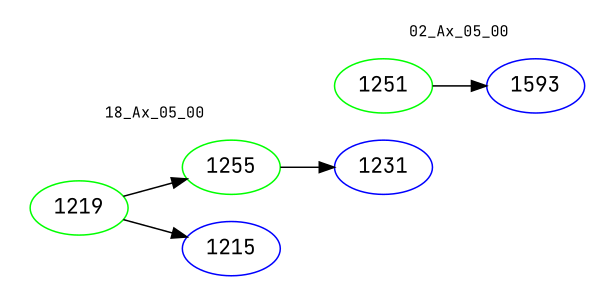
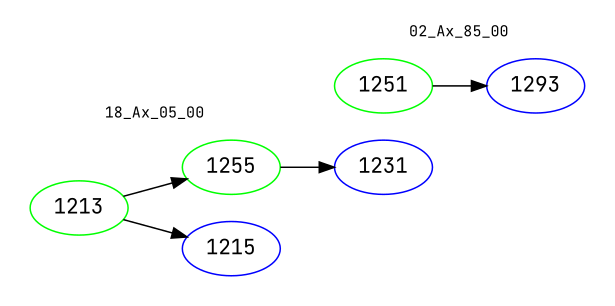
cluster "02_Ax_05_00": label "02_Ax_05_00" -> "02_Ax_85_00"
node "1593": label "1593" -> "1293"
node "1219": label "1219" -> "1213"
